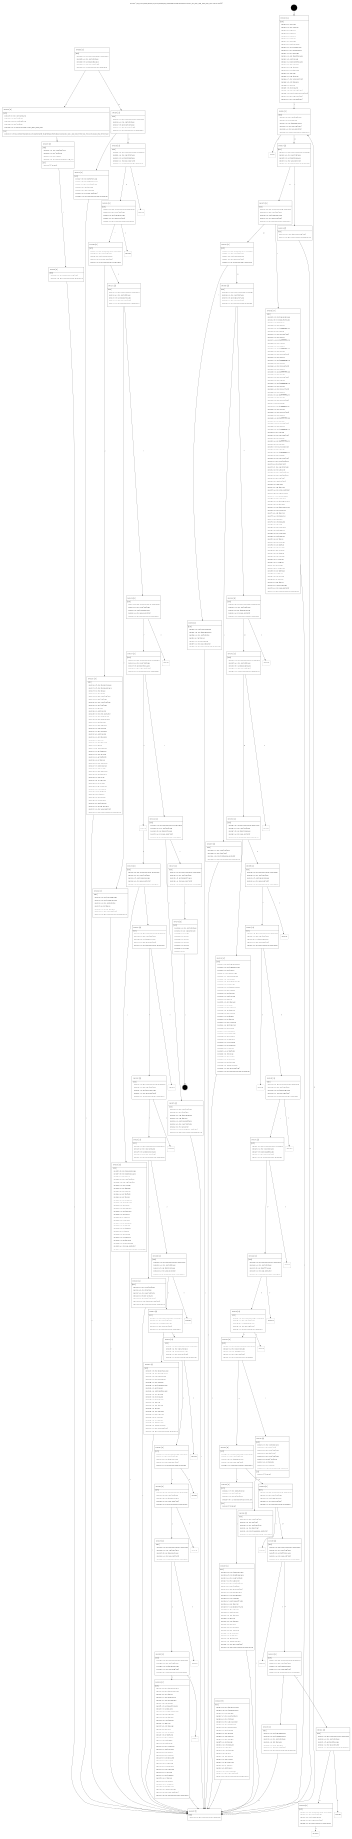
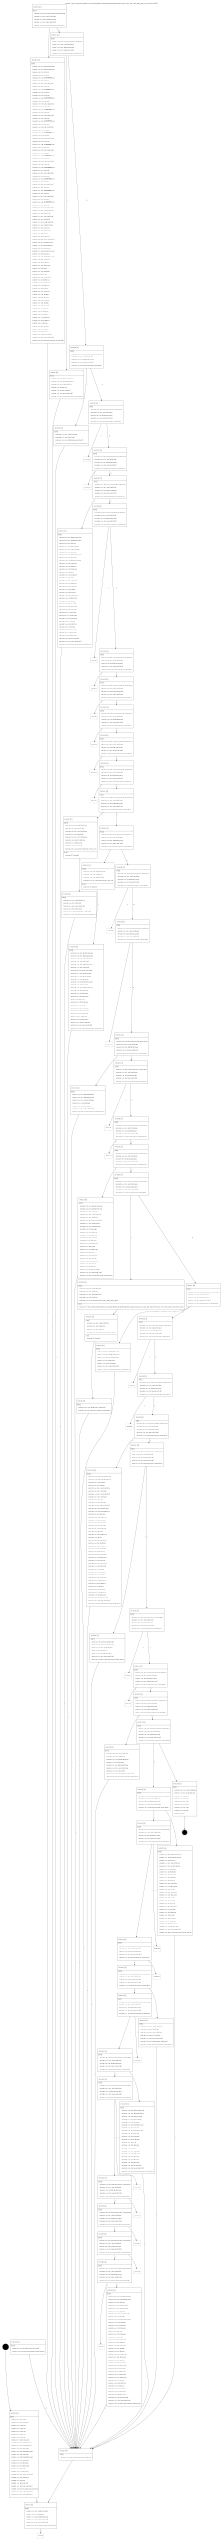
node "0x401934 [28]": removed
edge "0x40270a" -> "0x401c98 [28]": now "0x401c7c [28]" -> "0x401c98 [28]"
node "0x401b64 [28]": added
